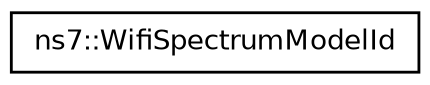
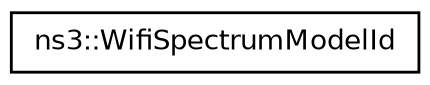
node "ns7::WifiSpectrumModelId": label "ns7::WifiSpectrumModelId" -> "ns3::WifiSpectrumModelId"
